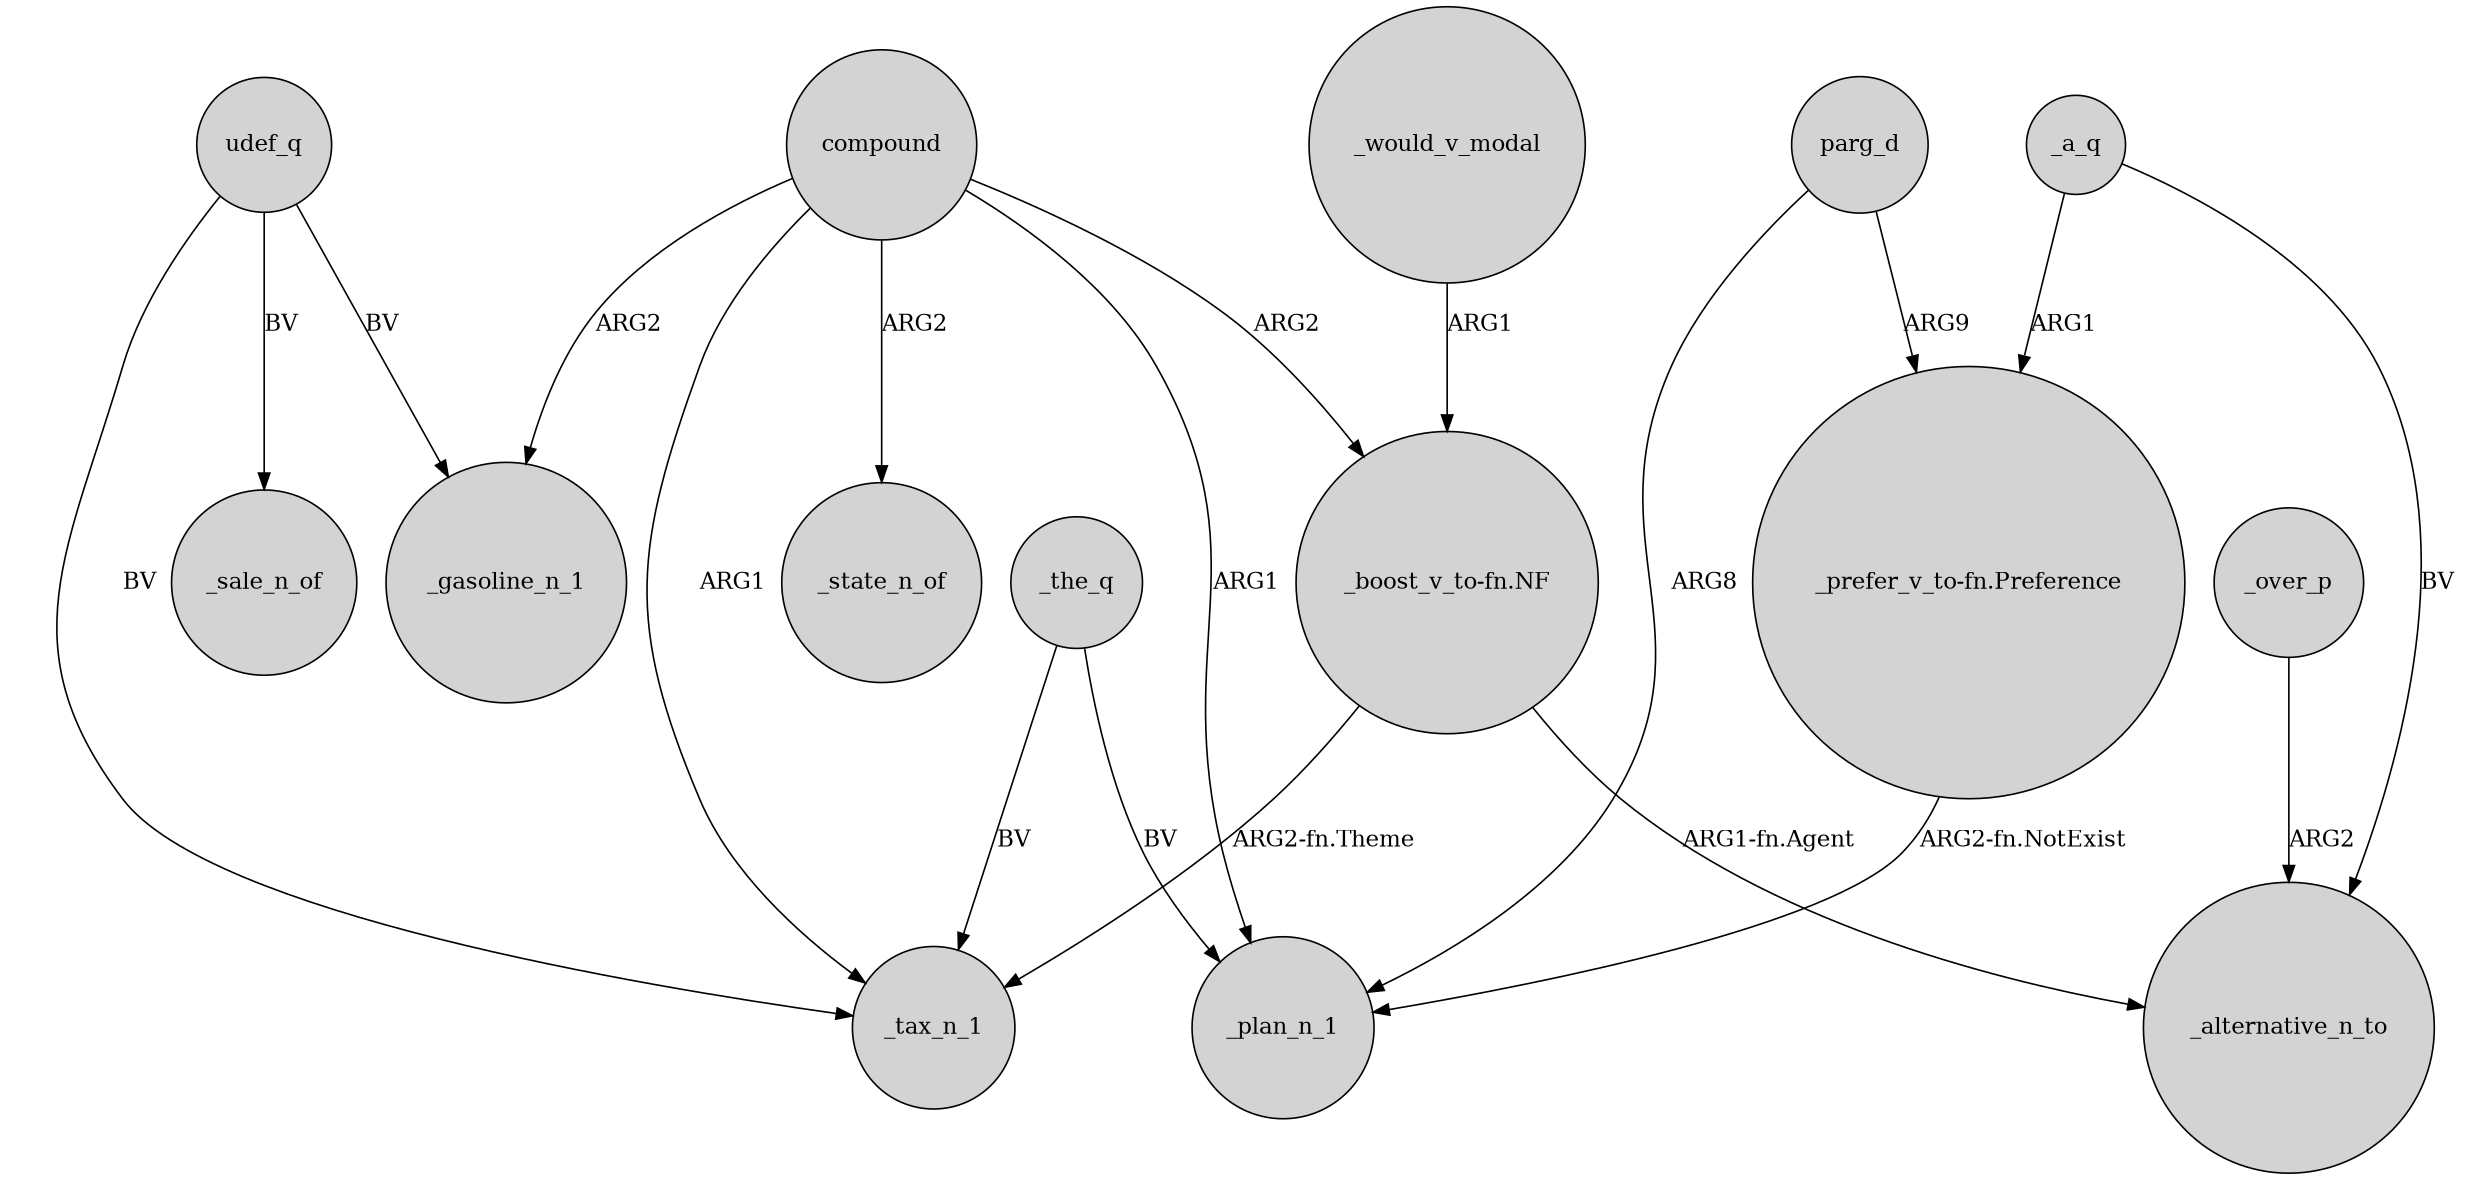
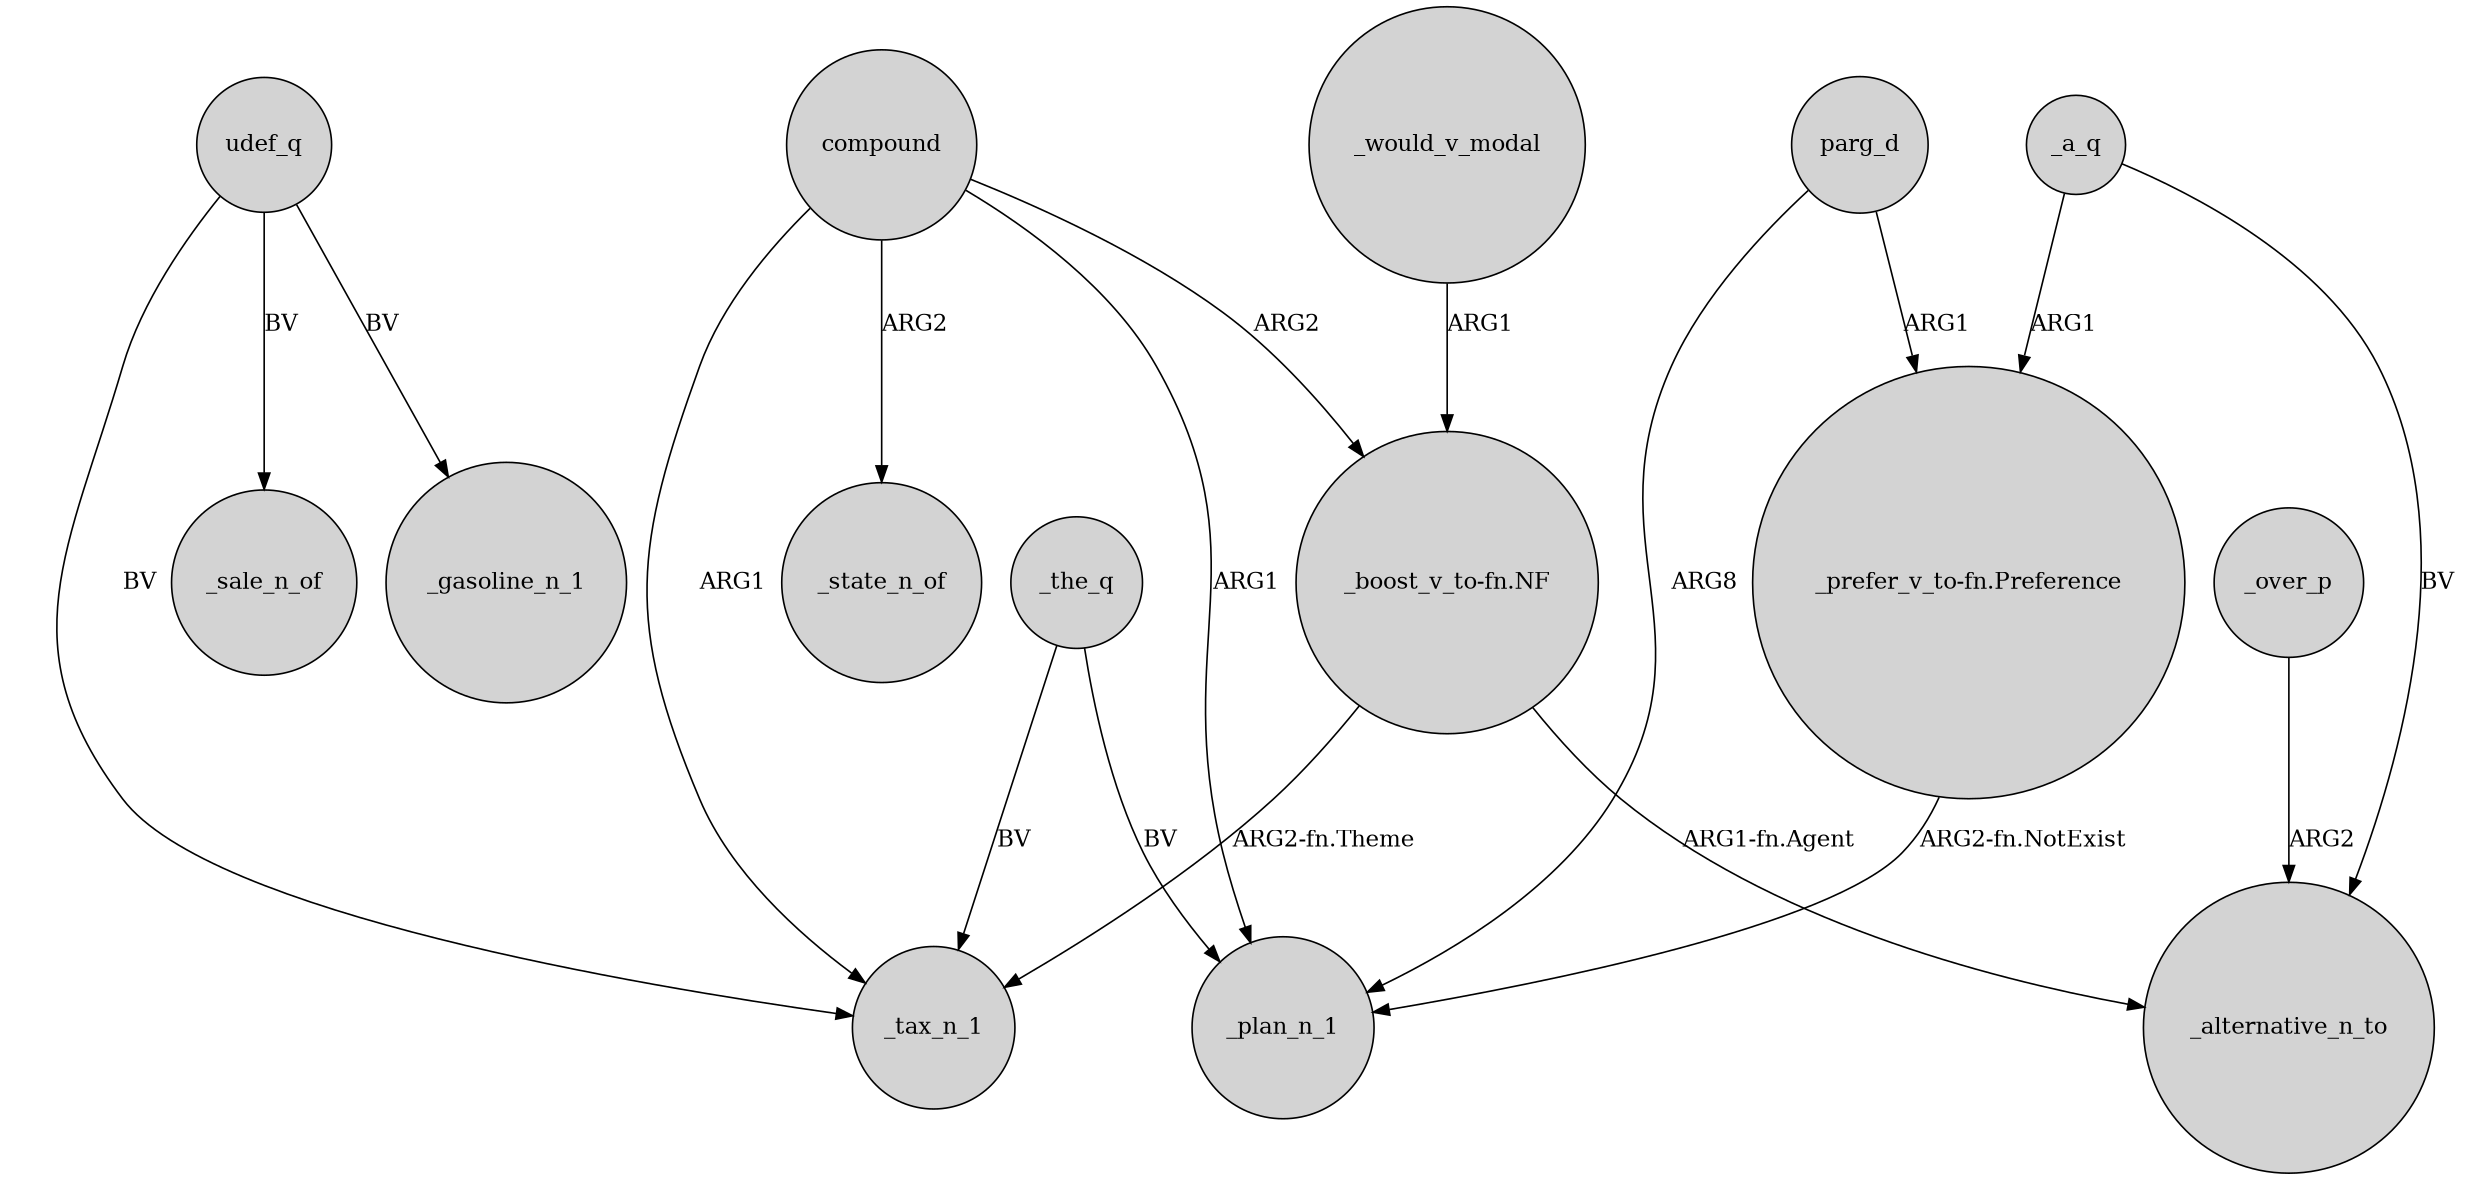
edge "compound" -> "_gasoline_n_1": removed, label "ARG2"
edge "parg_d" -> "_prefer_v_to-fn.Preference": label "ARG9" -> "ARG1"
